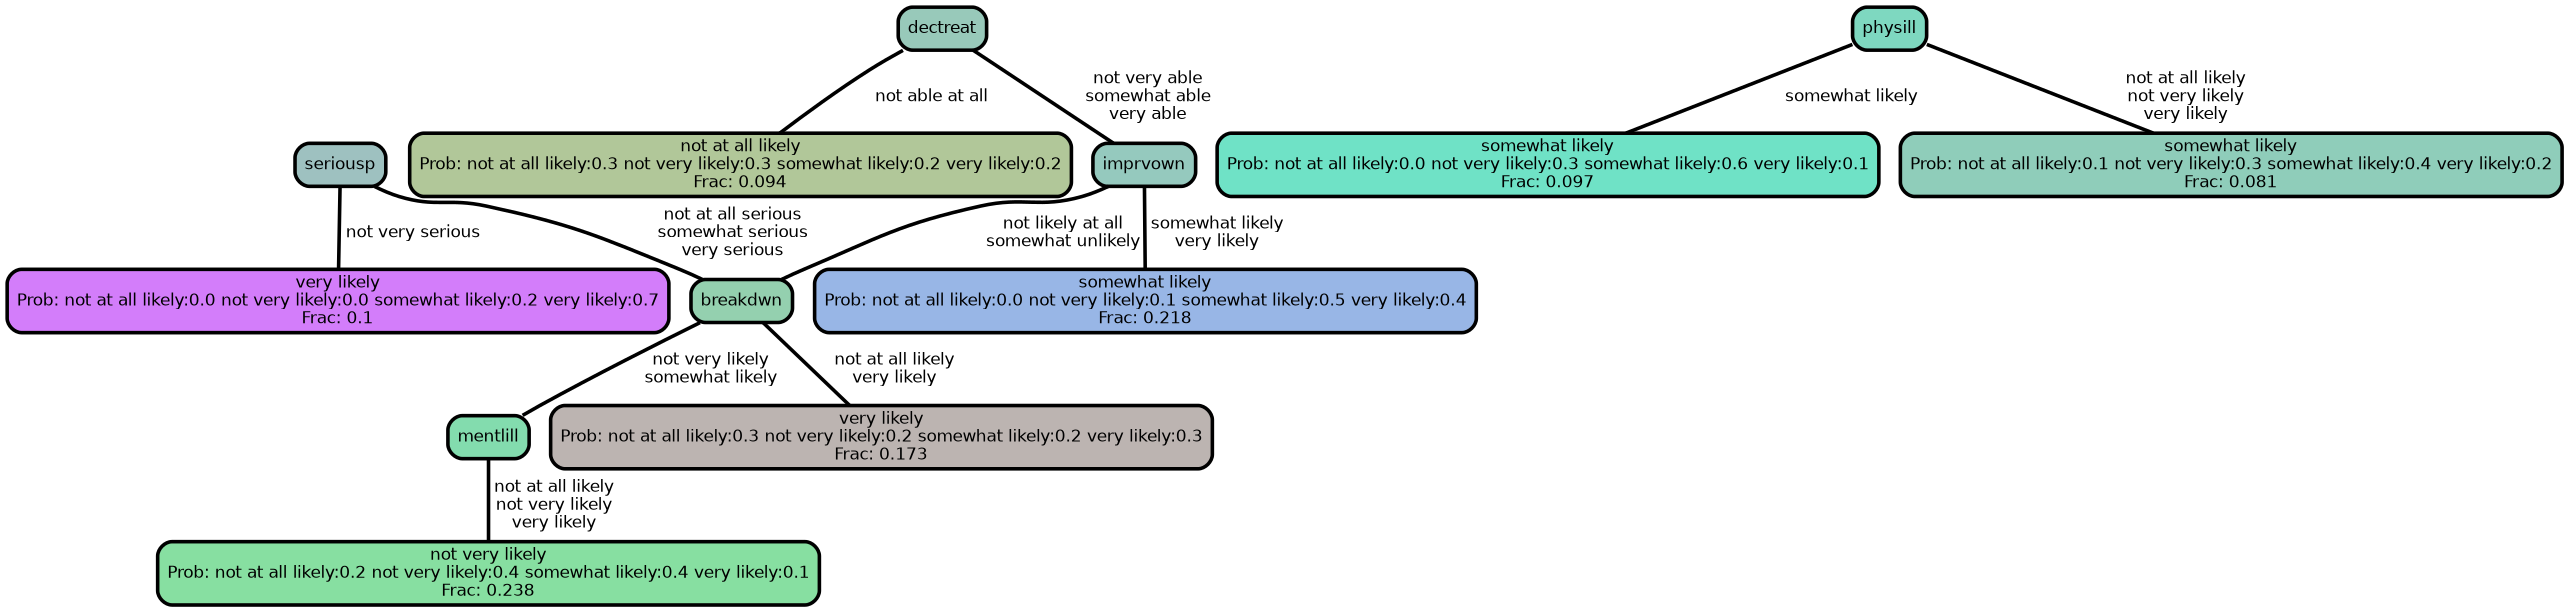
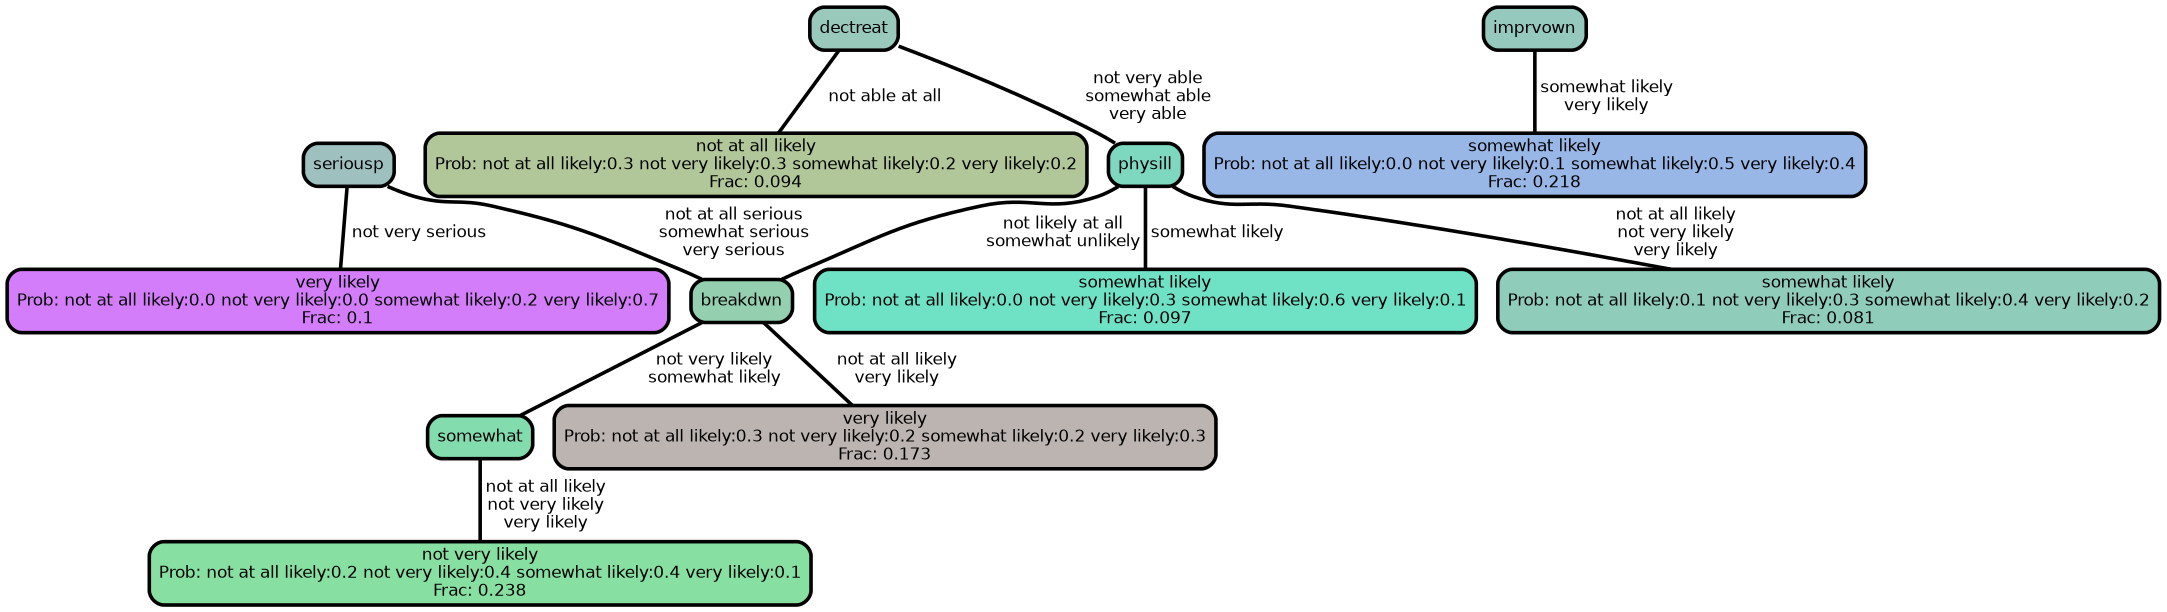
edge "dectreat" -- "imprvown": now "dectreat" -- "physill"
edge "imprvown" -- "breakdwn": now "physill" -- "breakdwn"
node "mentlill": label "mentlill" -> "somewhat"
